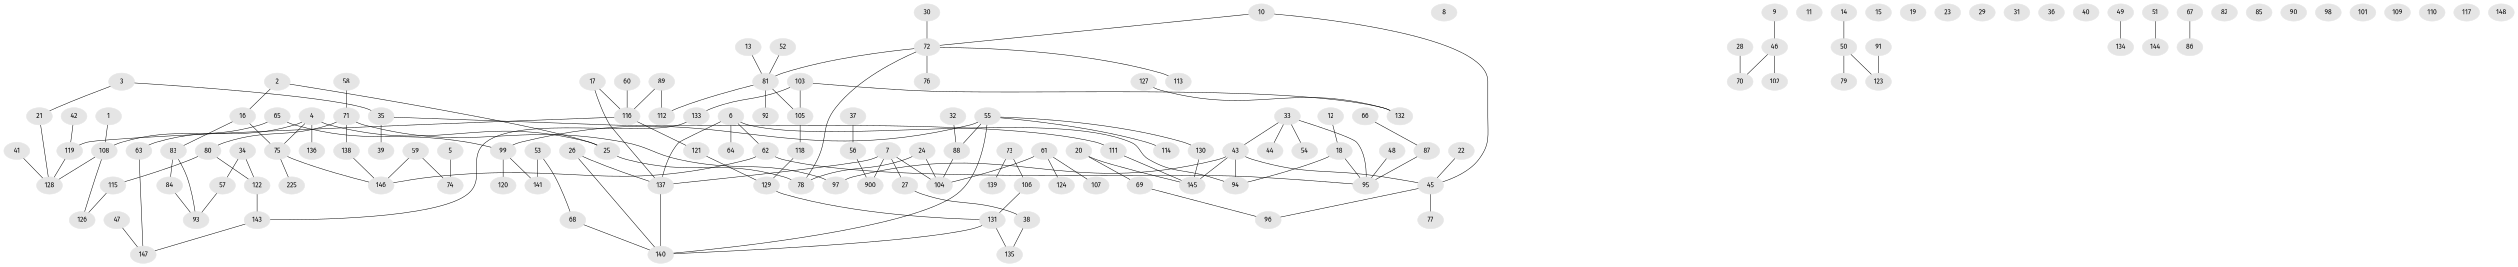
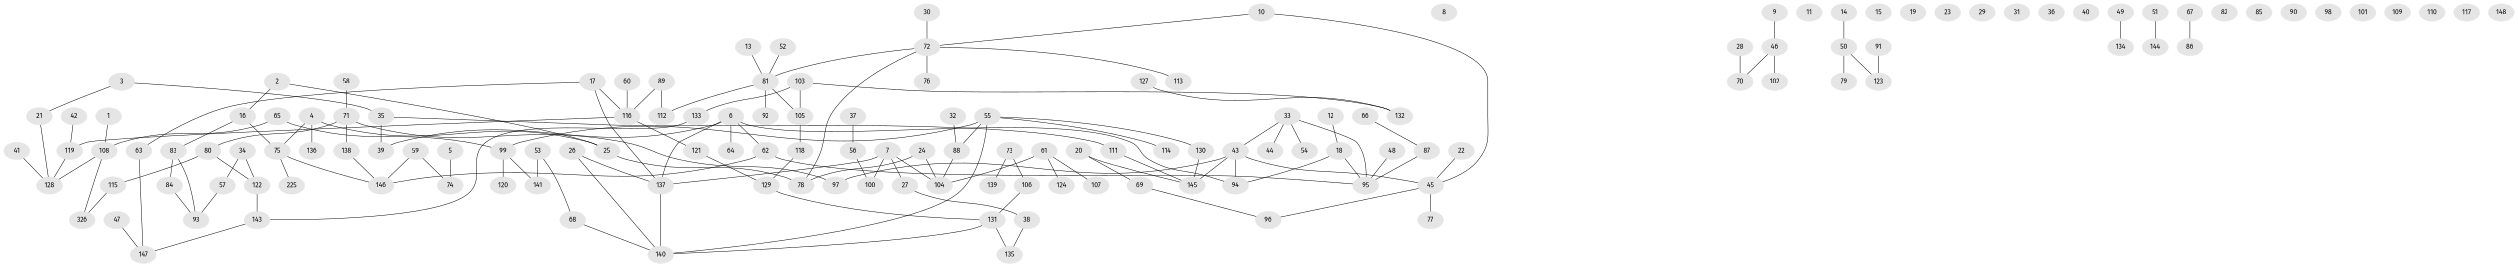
edge "4" -- "63": now "17" -- "63"
edge "6" -- "39": added
node "900": label "900" -> "100"
node "126": label "126" -> "326"
